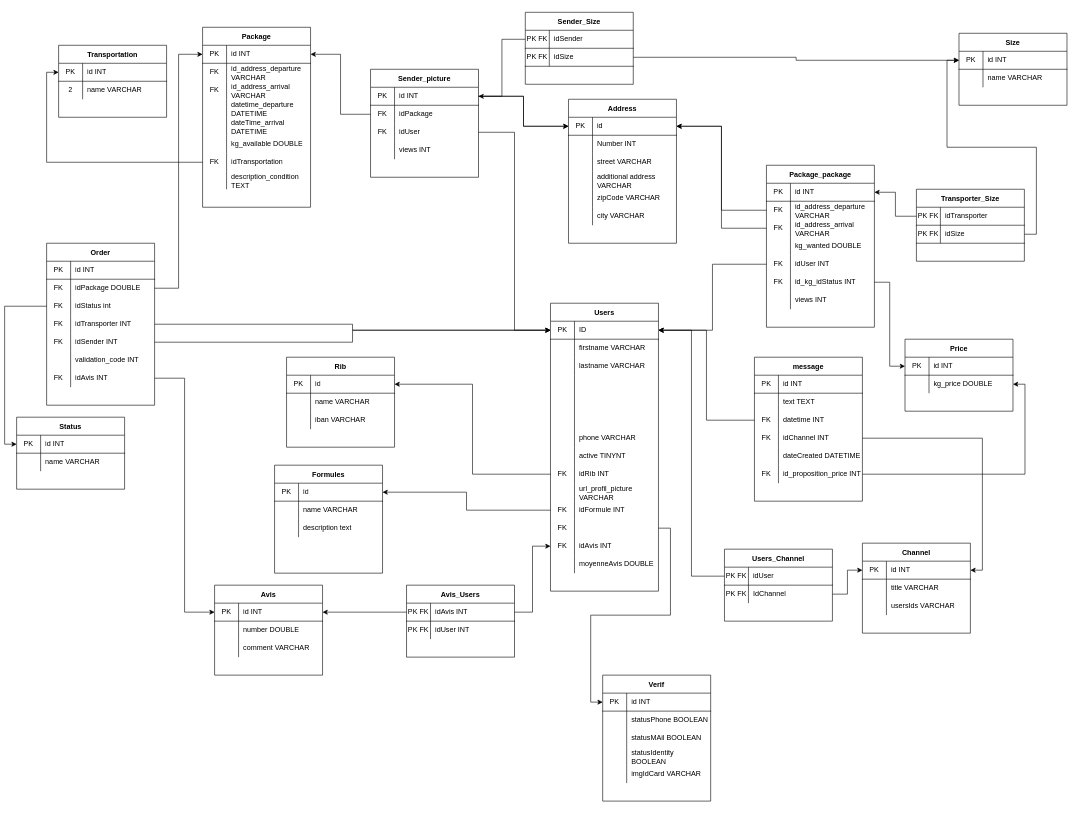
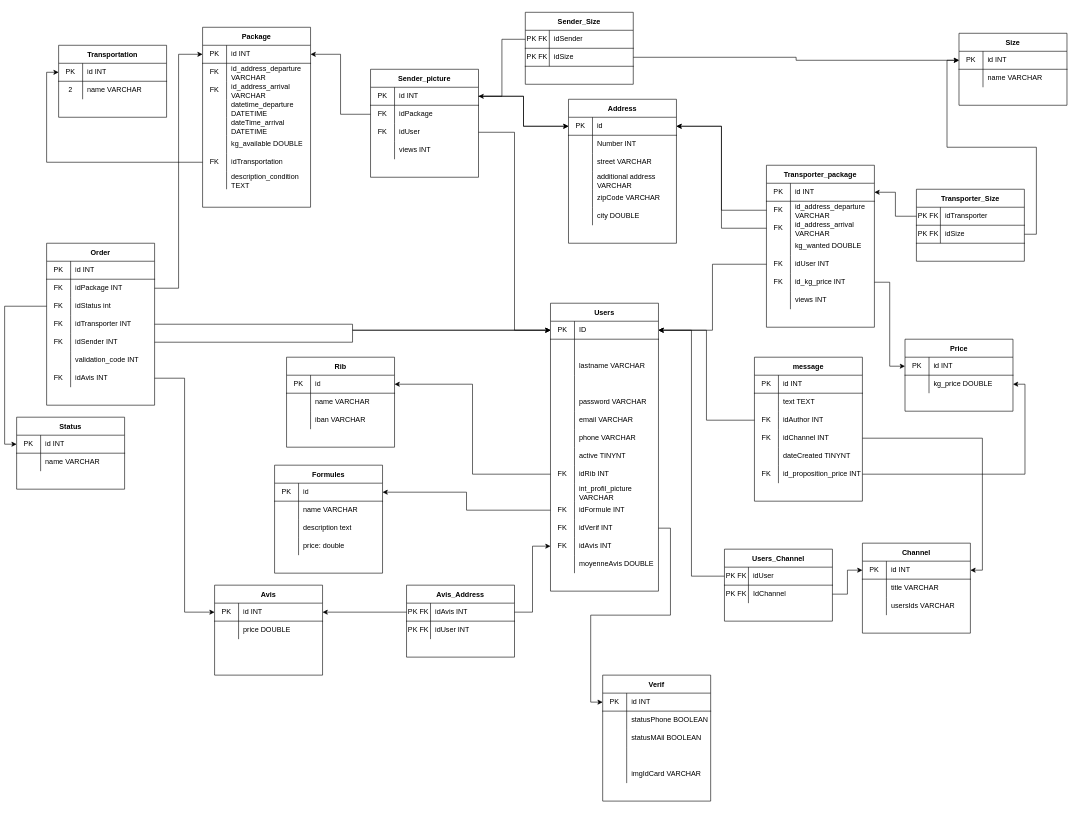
node "Package_package": label "Package_package" -> "Transporter_package"
node "city VARCHAR": label "city VARCHAR" -> "city DOUBLE"
node "id_kg_idStatus INT": label "id_kg_idStatus INT" -> "id_kg_price INT"
node "idPackage DOUBLE": label "idPackage DOUBLE" -> "idPackage INT"
node "firstname VARCHAR": removed
node "password VARCHAR": added
node "email VARCHAR": added
node "datetime INT": label "datetime INT" -> "idAuthor INT"
node "dateCreated DATETIME": label "dateCreated DATETIME" -> "dateCreated TINYNT"
node "url_profil_picture VARCHAR": label "url_profil_picture VARCHAR" -> "int_profil_picture VARCHAR"
node "idVerif INT": added
node "price: double": added
node "Avis_Users": label "Avis_Users" -> "Avis_Address"
node "number DOUBLE": label "number DOUBLE" -> "price DOUBLE"
node "comment VARCHAR": removed
node "statusIdentity BOOLEAN": removed
